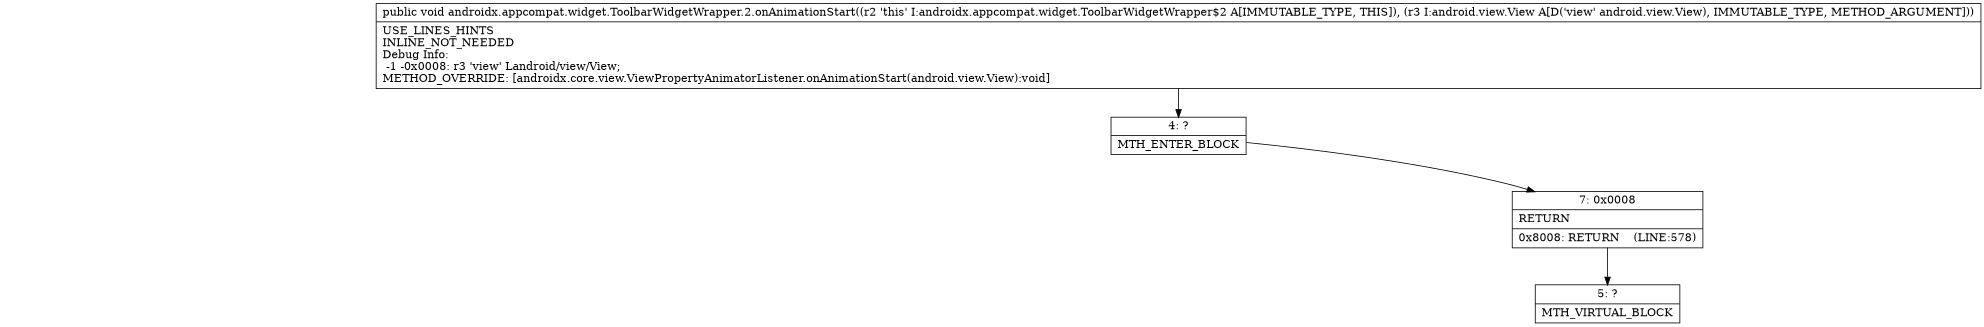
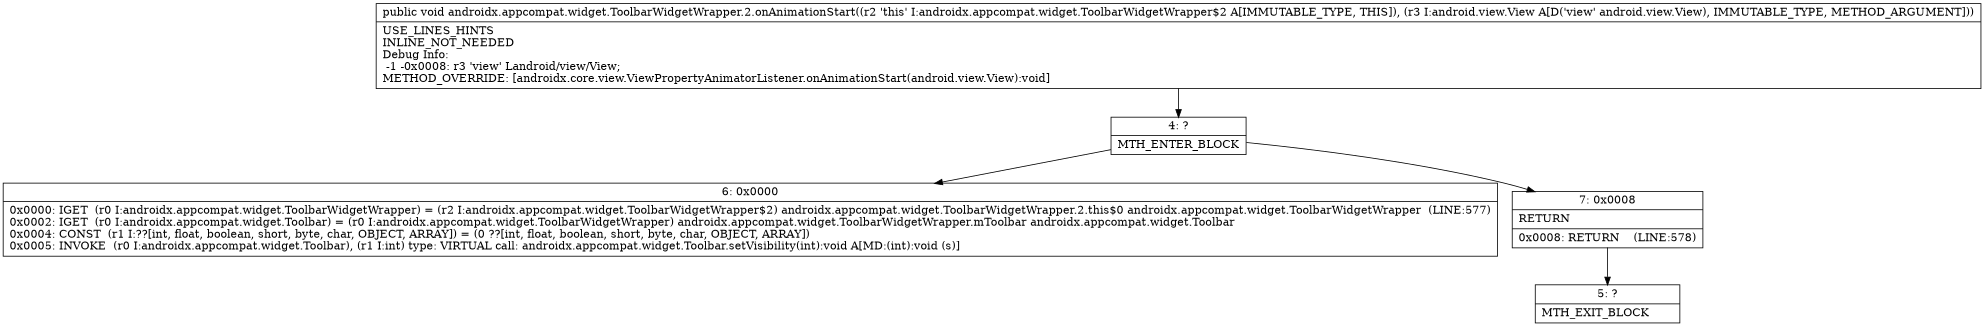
node "6: 0x0000": added
node "7: 0x0008": text "0x8008: RETURN    (LINE:578)" -> "0x0008: RETURN    (LINE:578)"
node "5: ?": text "MTH_VIRTUAL_BLOCK" -> "MTH_EXIT_BLOCK"
